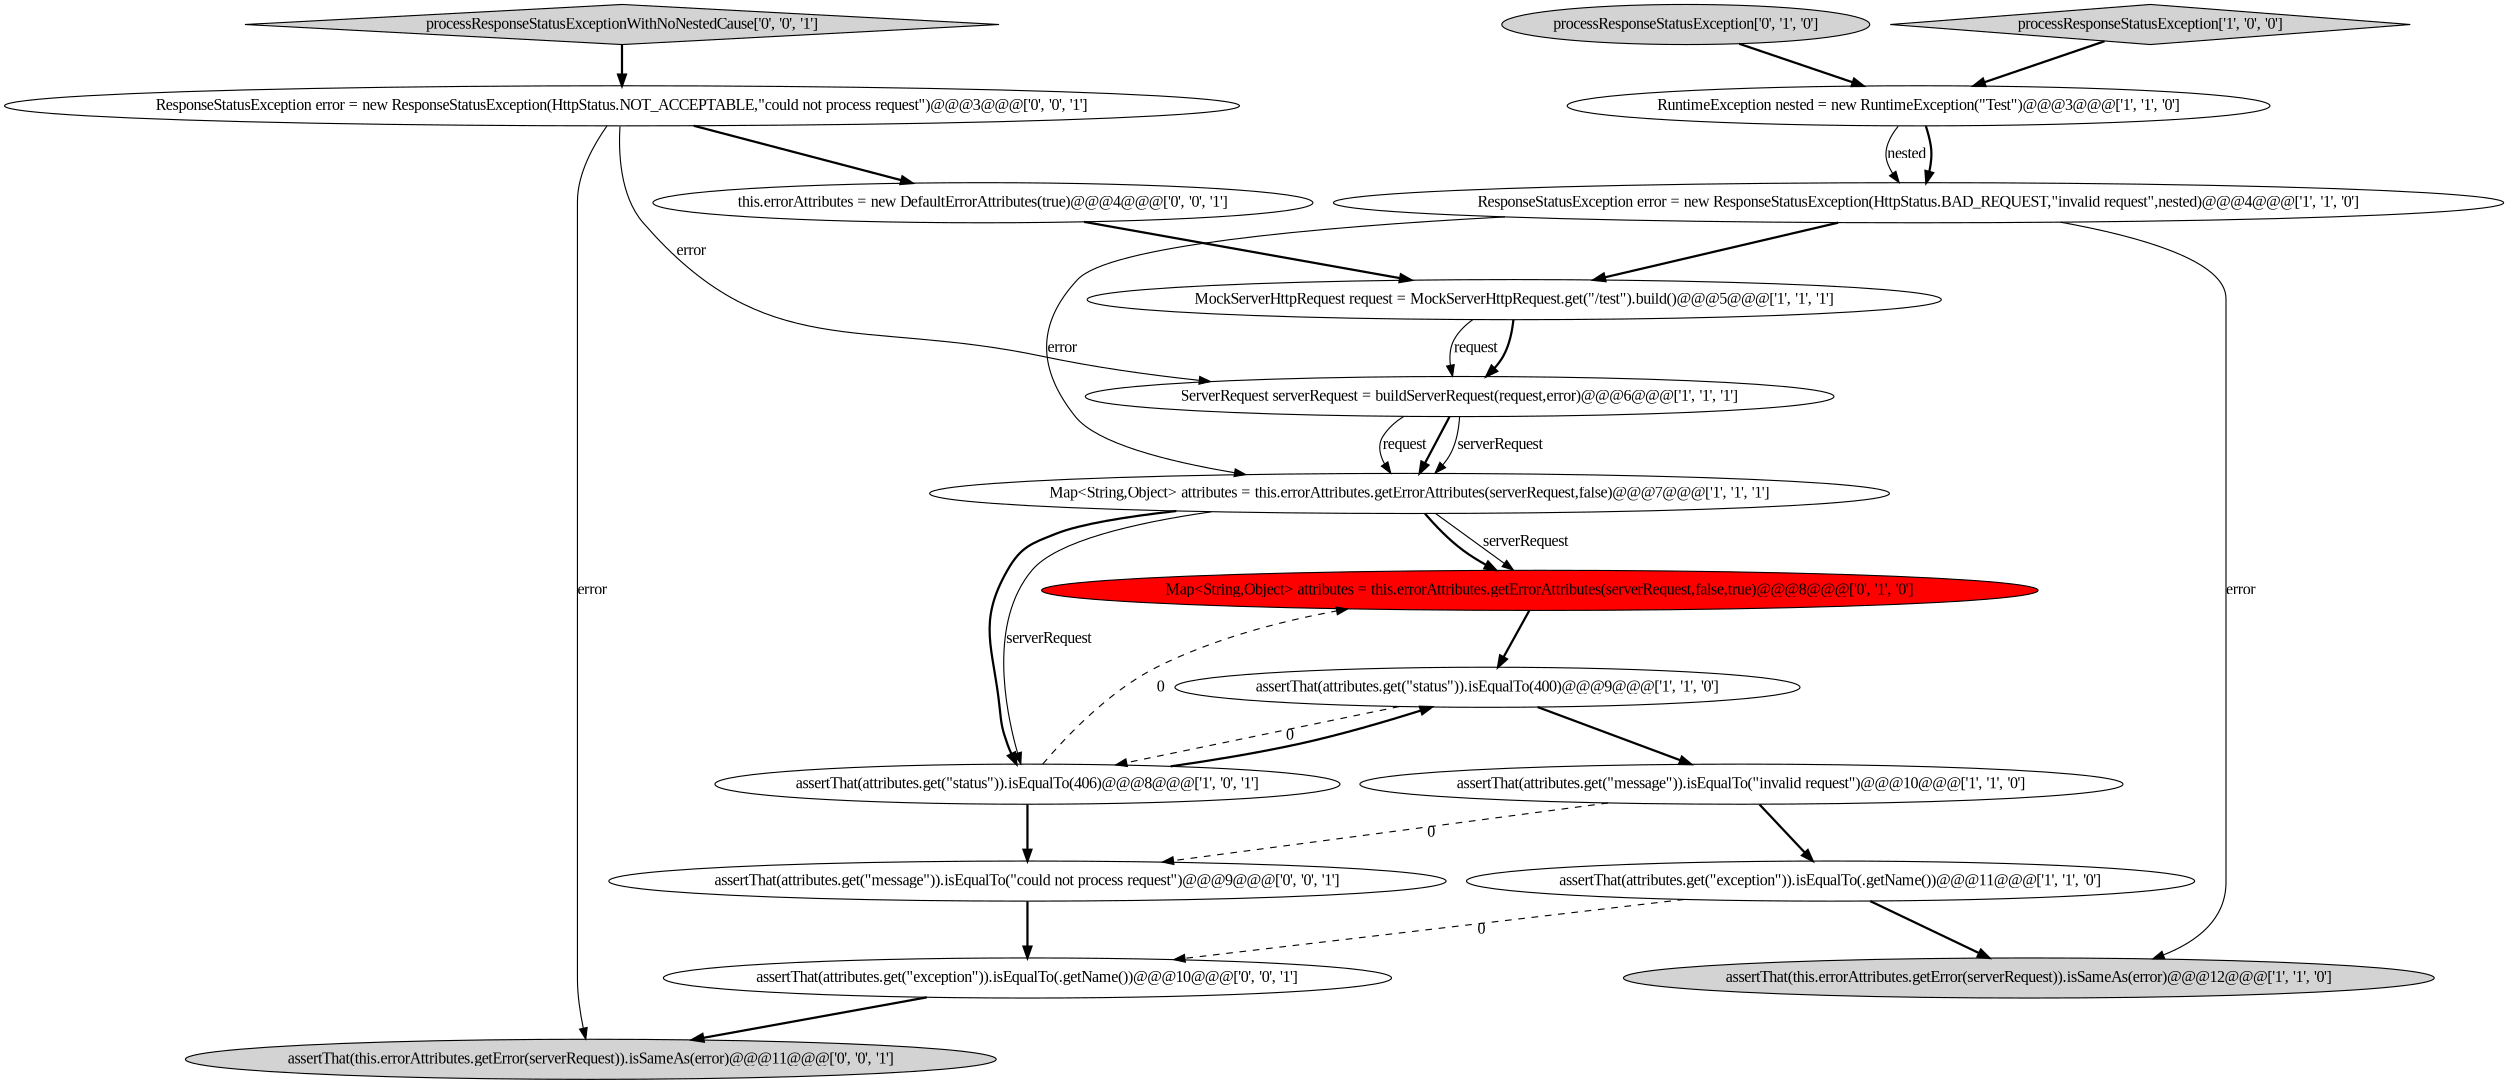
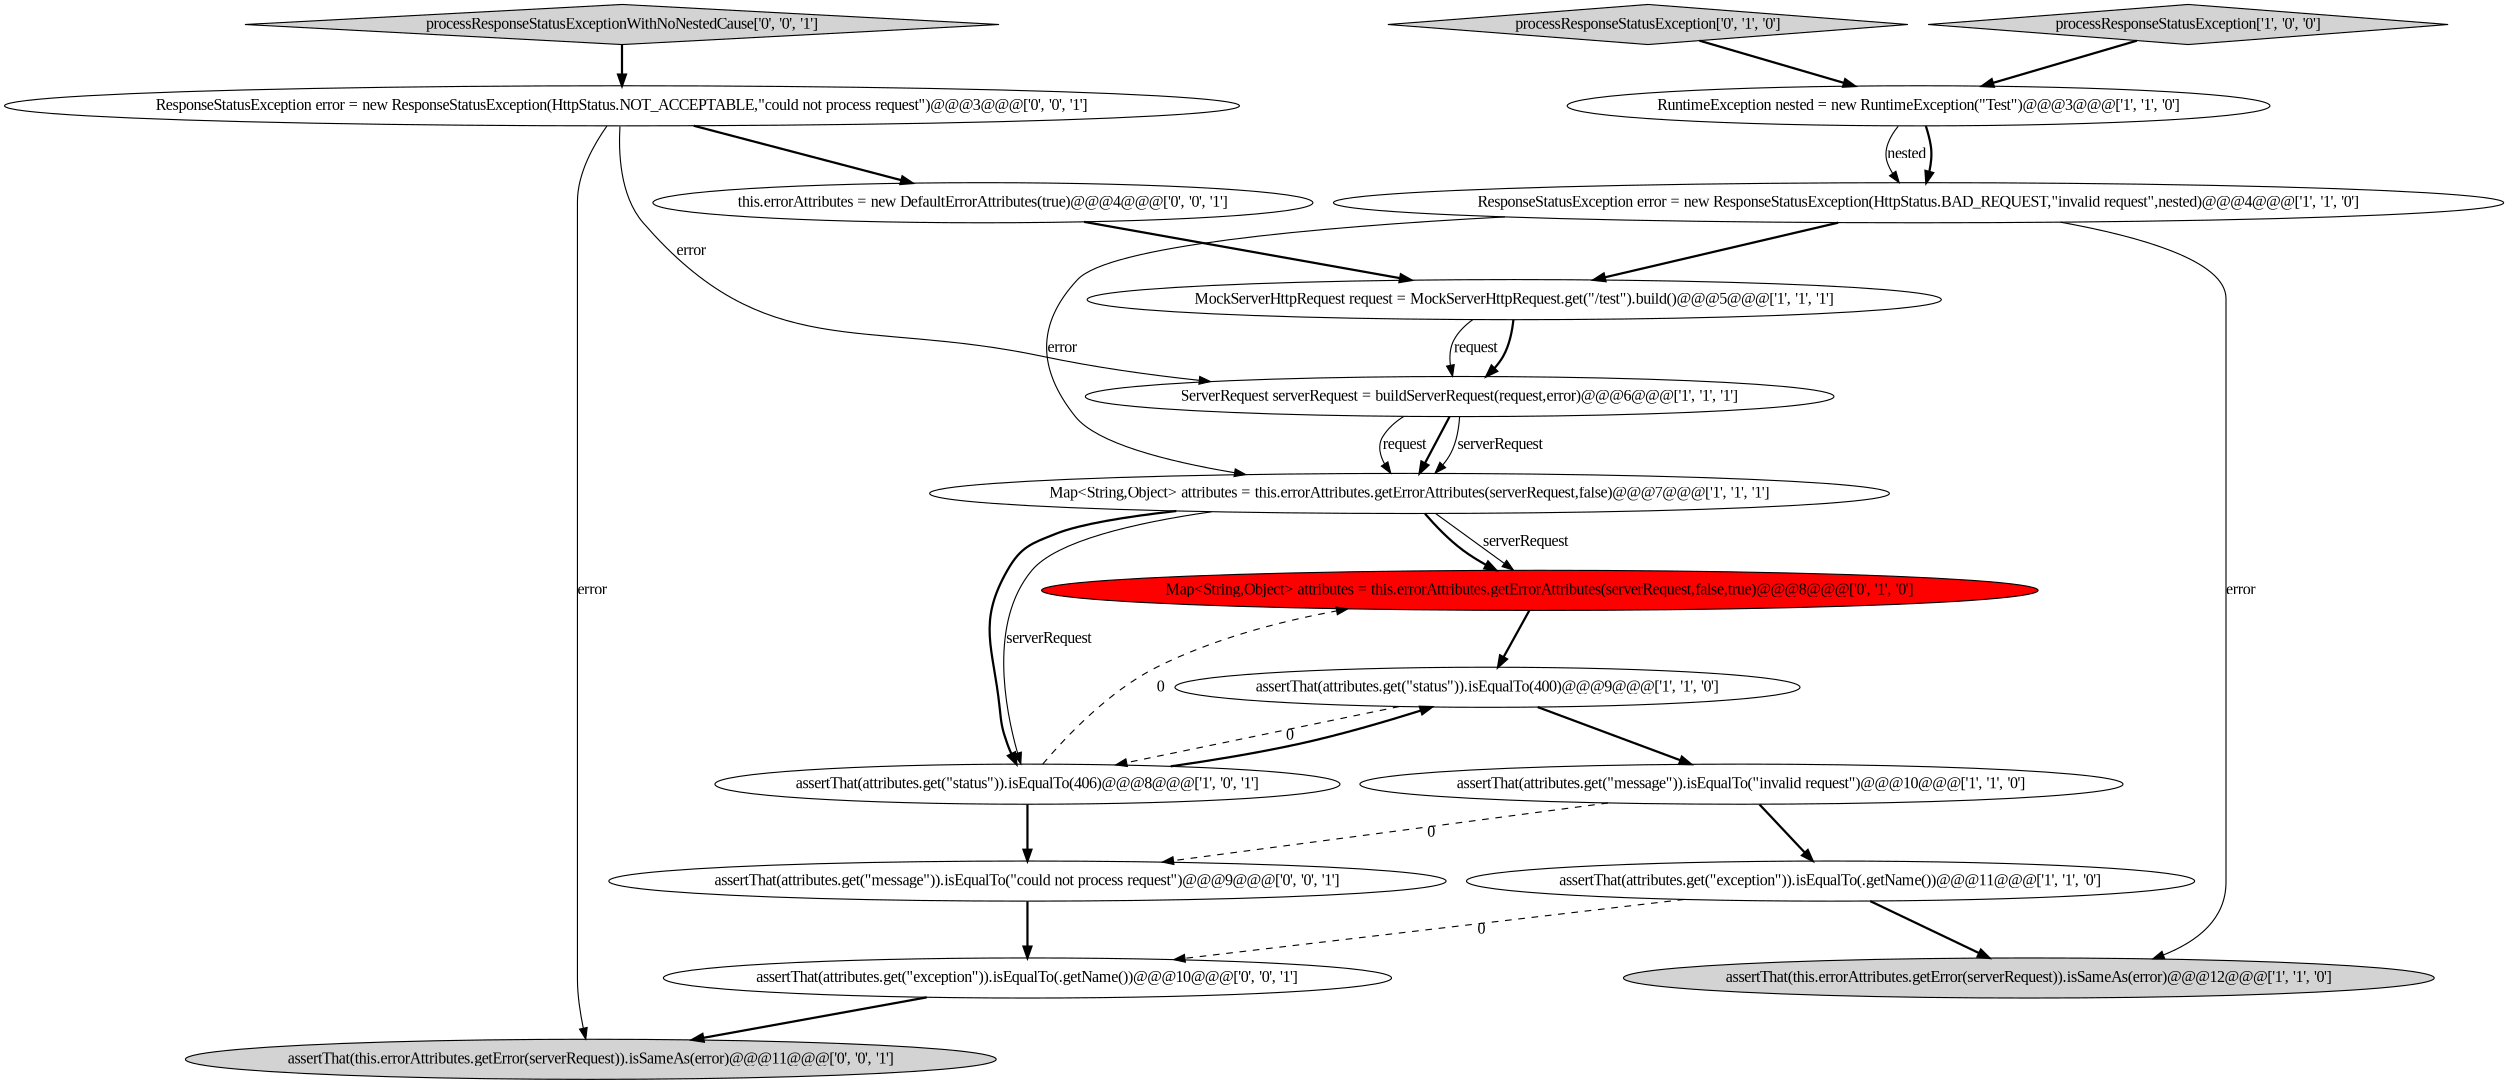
node "processResponseStatusException['0', '1', '0']": shape ellipse -> diamond
